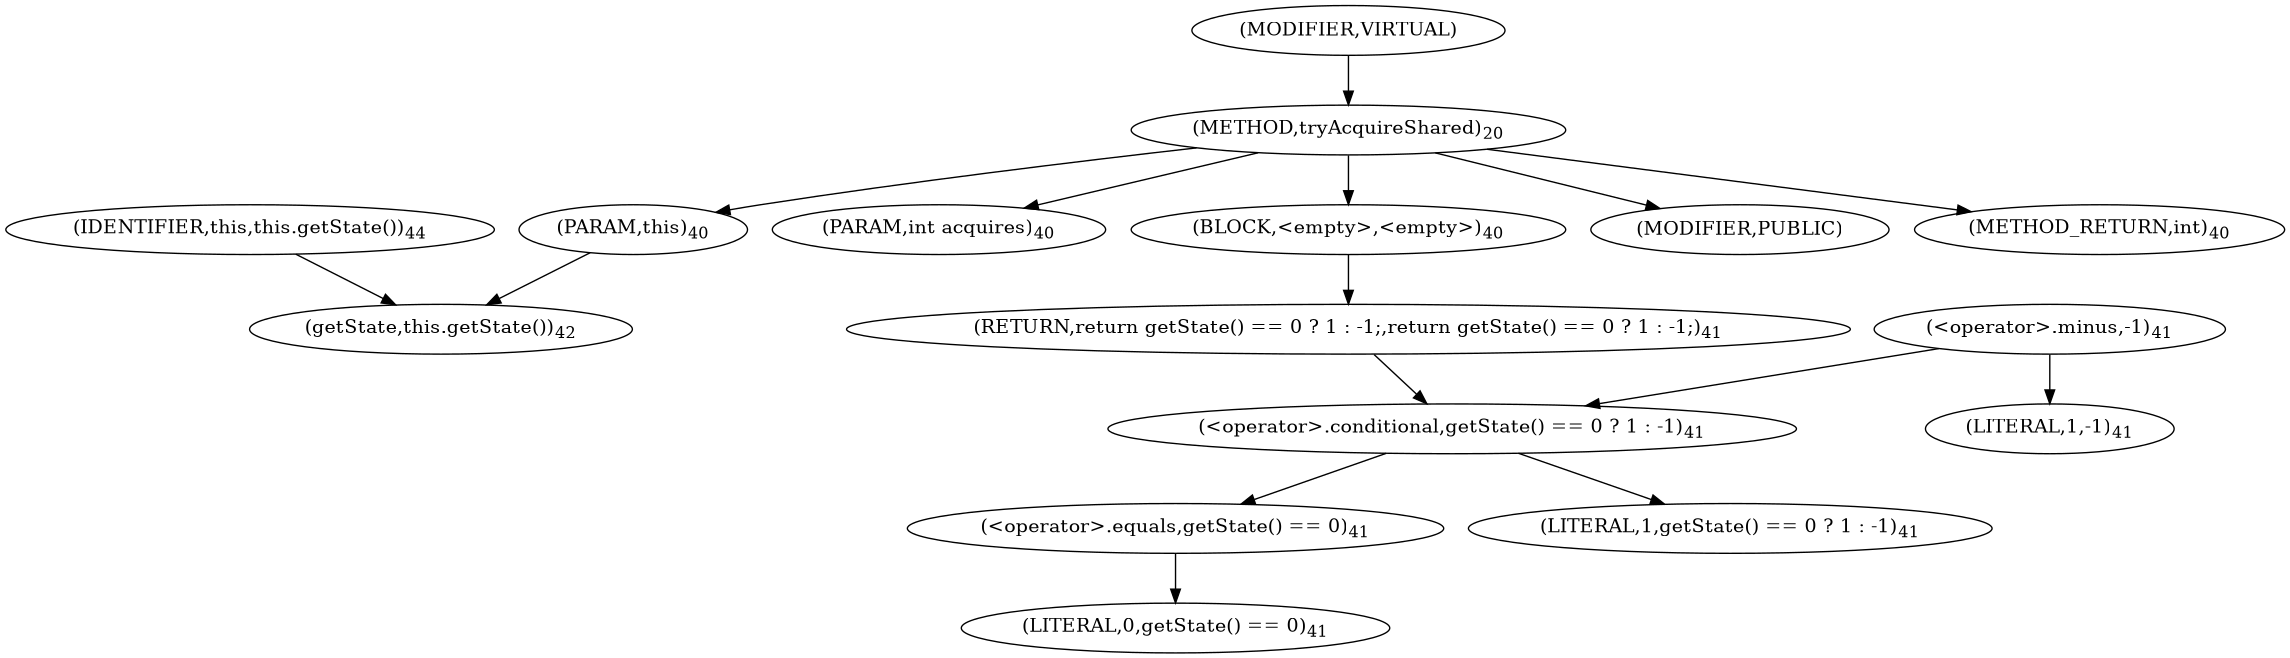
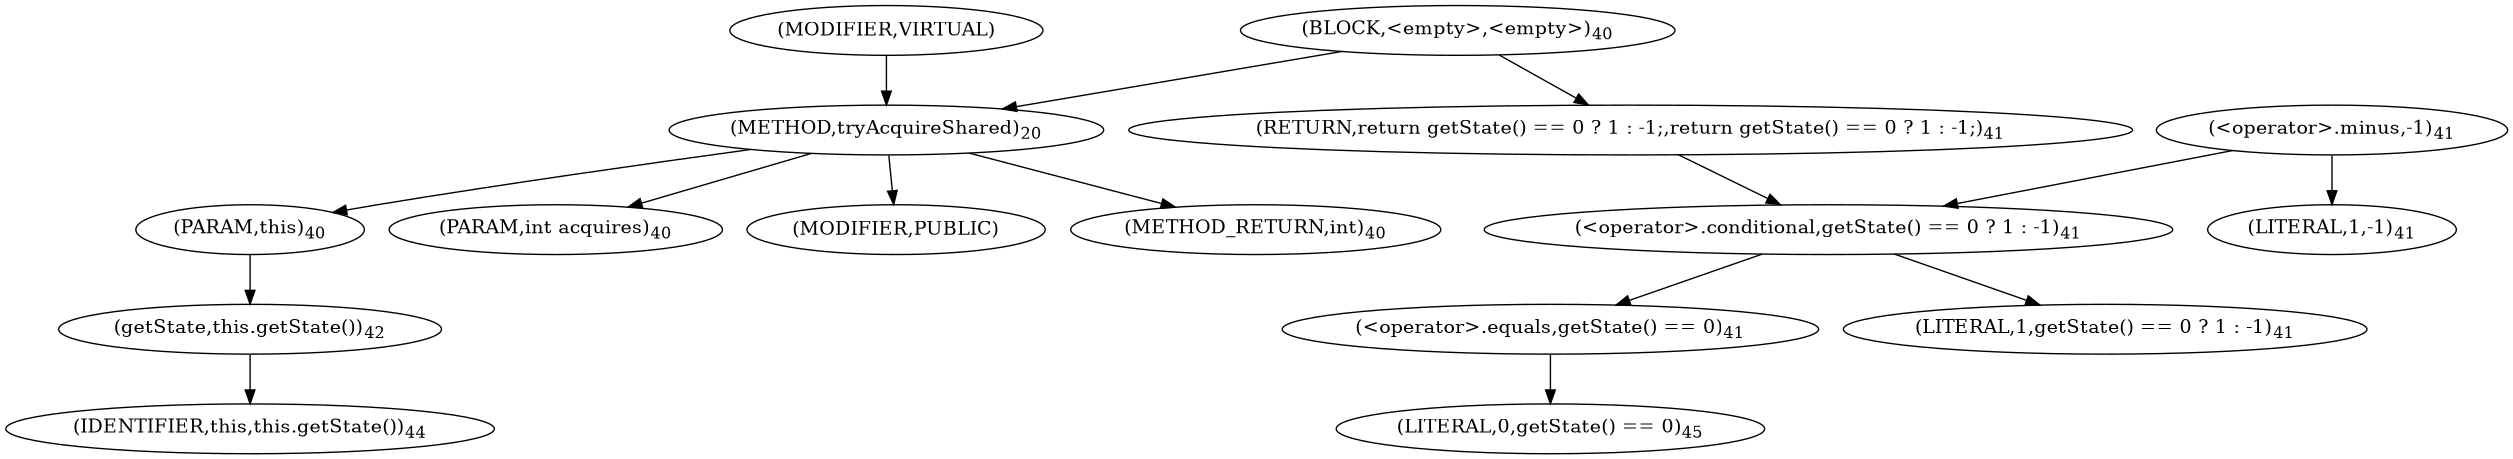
edge "(METHOD,tryAcquireShared)" -> "(BLOCK,<empty>,<empty>)": reversed
edge "(IDENTIFIER,this,this.getState())" -> "(getState,this.getState())": reversed
node "(LITERAL,0,getState() == 0)": text "41" -> "45"
